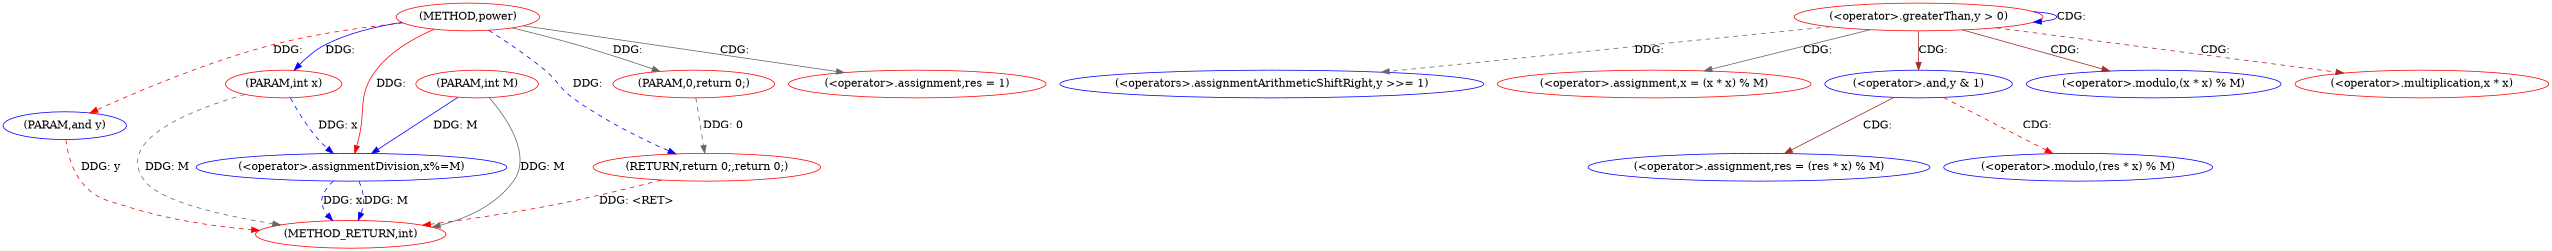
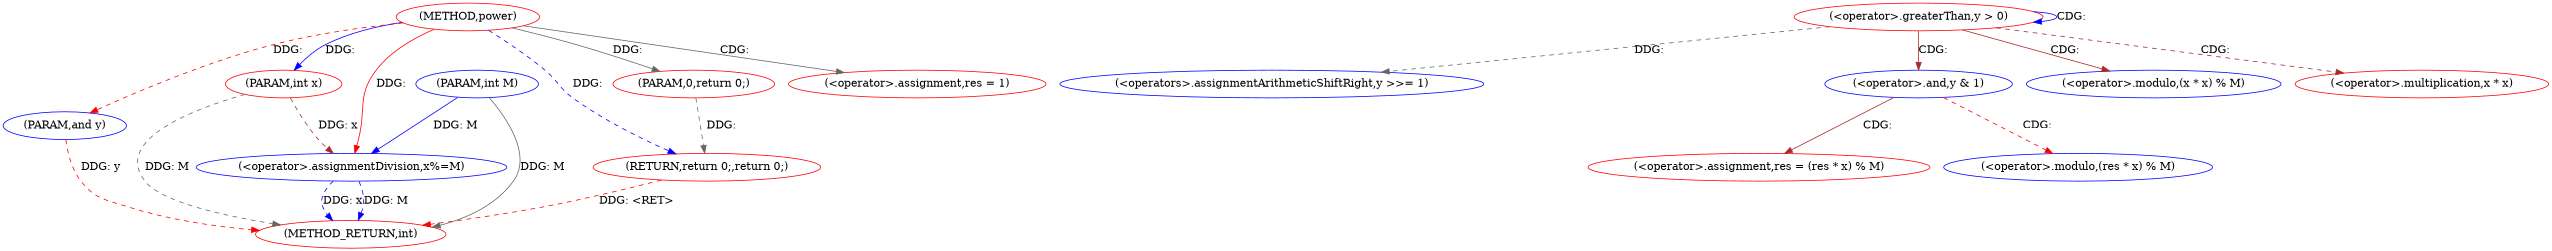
node "(PARAM,int M)": color red -> blue
node "(<operator>.assignment,x = (x * x) % M)": removed
edge "(PARAM,int x)" -> "(<operator>.assignmentDivision,x%=M)": color blue -> brown
edge "(PARAM,0,return 0;)" -> "(RETURN,return 0;,return 0;)": label "DDG: 0" -> "DDG: "
node "(<operator>.assignment,res = (res * x) % M)": color blue -> red
